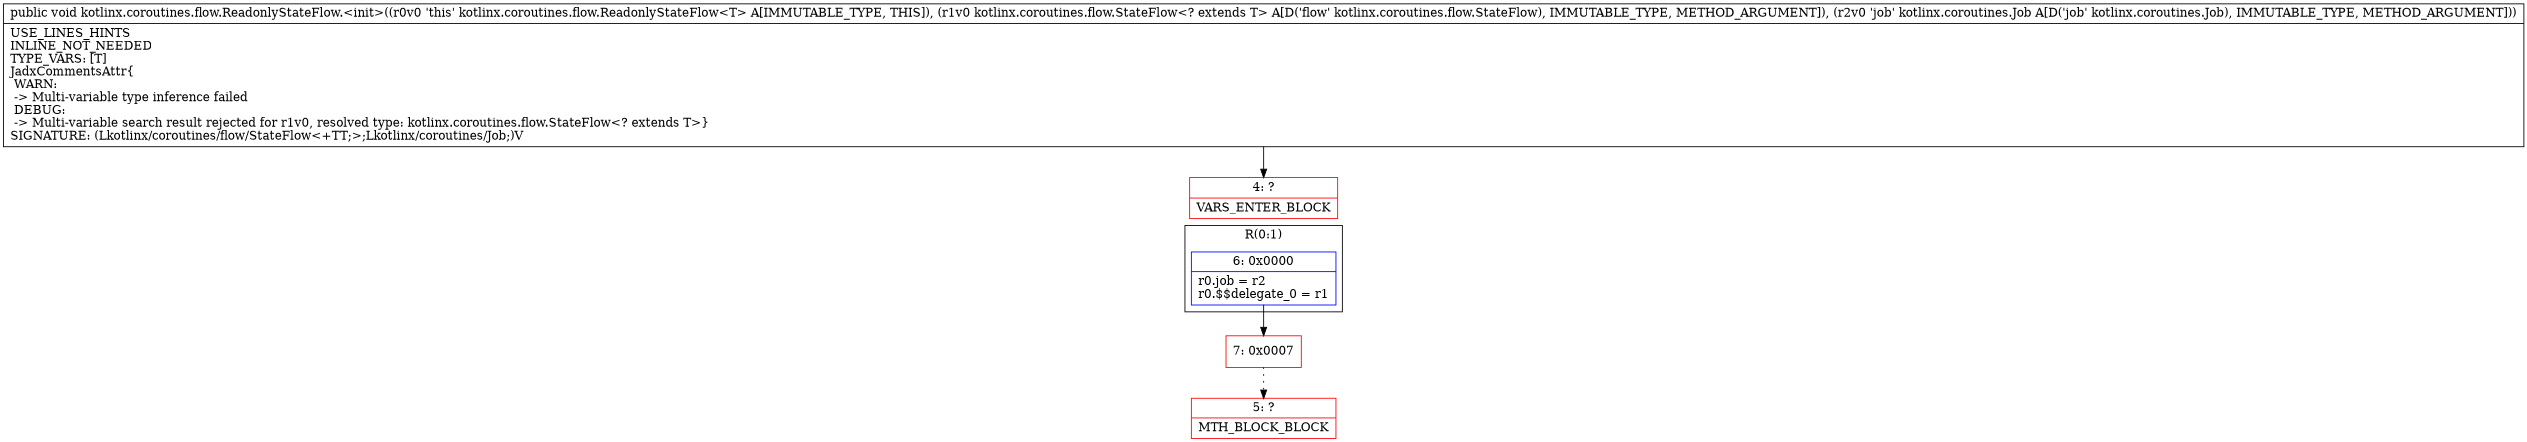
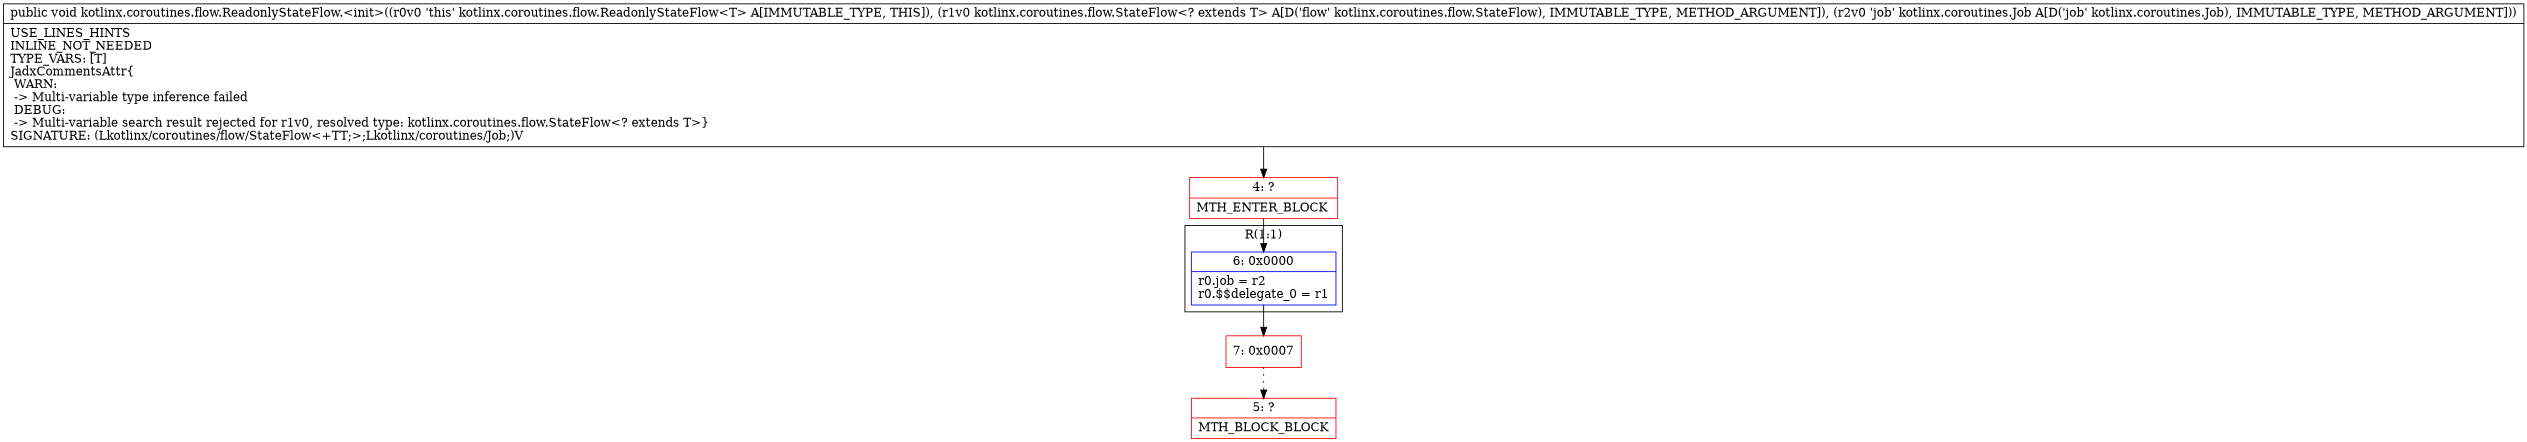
node "4: ?": text "VARS_ENTER_BLOCK" -> "MTH_ENTER_BLOCK"
edge "4: ?" -> "6: 0x0000": added
cluster "R(0:1)": label "R(0:1)" -> "R(1:1)"
